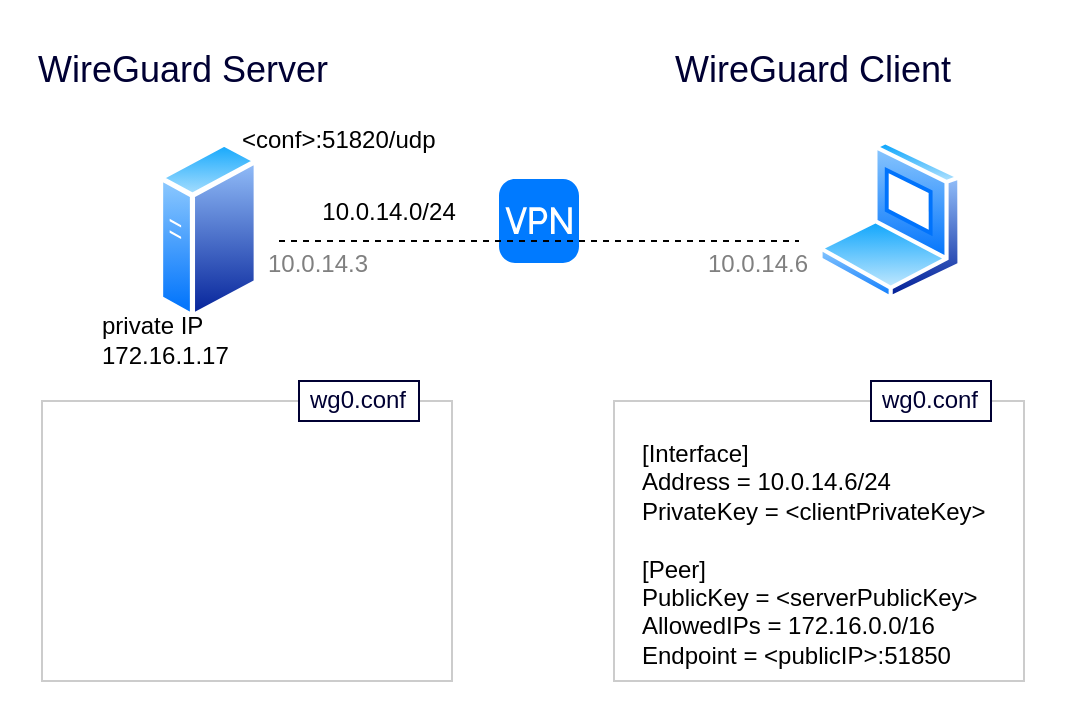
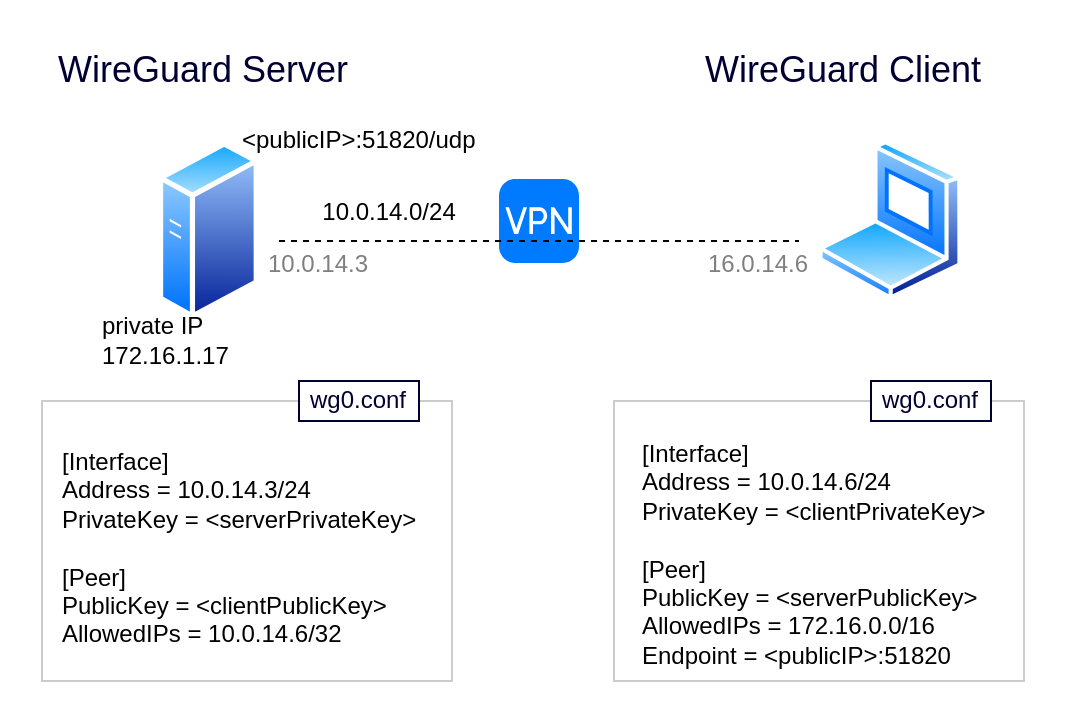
node "WireGuard Server": moved (182, 71) -> (202, 71)
node "WireGuard Client": moved (813, 71) -> (843, 71)
node "<conf>:51820/udp": label "<conf>:51820/udp" -> "<publicIP>:51820/udp"
node "10.0.14.6": label "10.0.14.6" -> "16.0.14.6"
node "[Interface] Address = 10.0.14.3/24 PrivateKey = <serverPrivateKey> [Peer] PublicKey = <clientPublicKey> AllowedIPs = 10.0.14.6/32": added
node "[Interface] Address = 10.0.14.6/24 PrivateKey = <clientPrivateKey> [Peer] PublicKey = <serverPublicKey> AllowedIPs = 172.16.0.0/16 Endpoint = <publicIP>:51850": label "[Interface] Address = 10.0.14.6/24 PrivateKey = <clientPrivateKey> [Peer] PublicKey = <serverPublicKey> AllowedIPs = 172.16.0.0/16 Endpoint = <publicIP>:51850" -> "[Interface] Address = 10.0.14.6/24 PrivateKey = <clientPrivateKey> [Peer] PublicKey = <serverPublicKey> AllowedIPs = 172.16.0.0/16 Endpoint = <publicIP>:51820"
